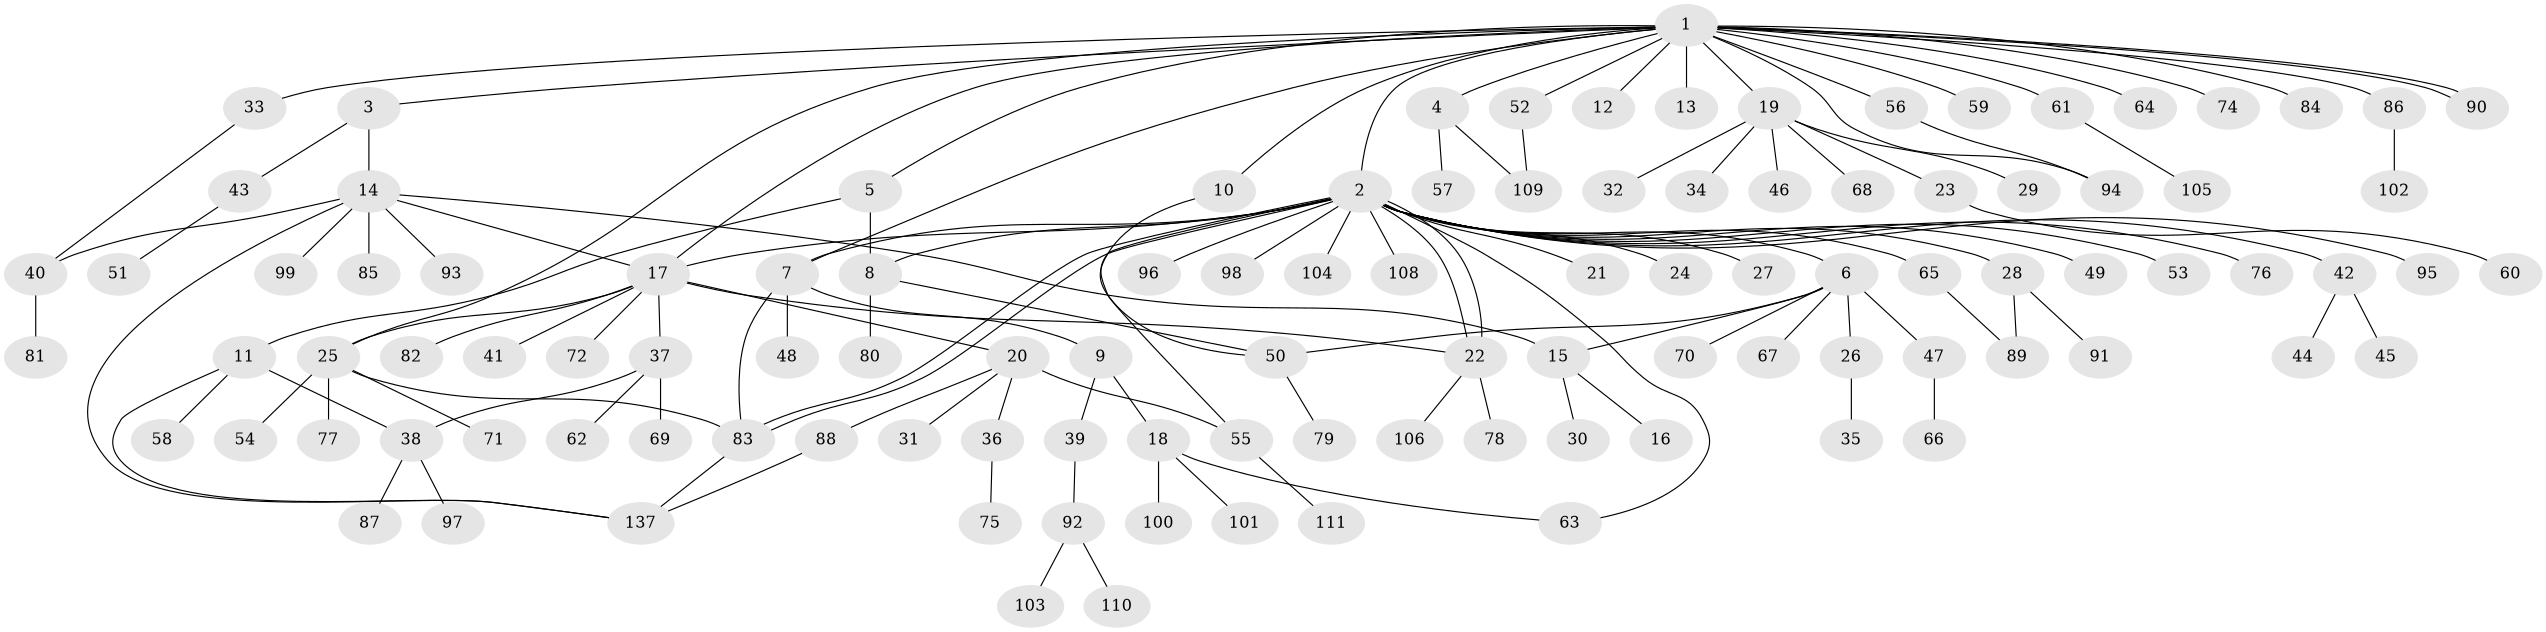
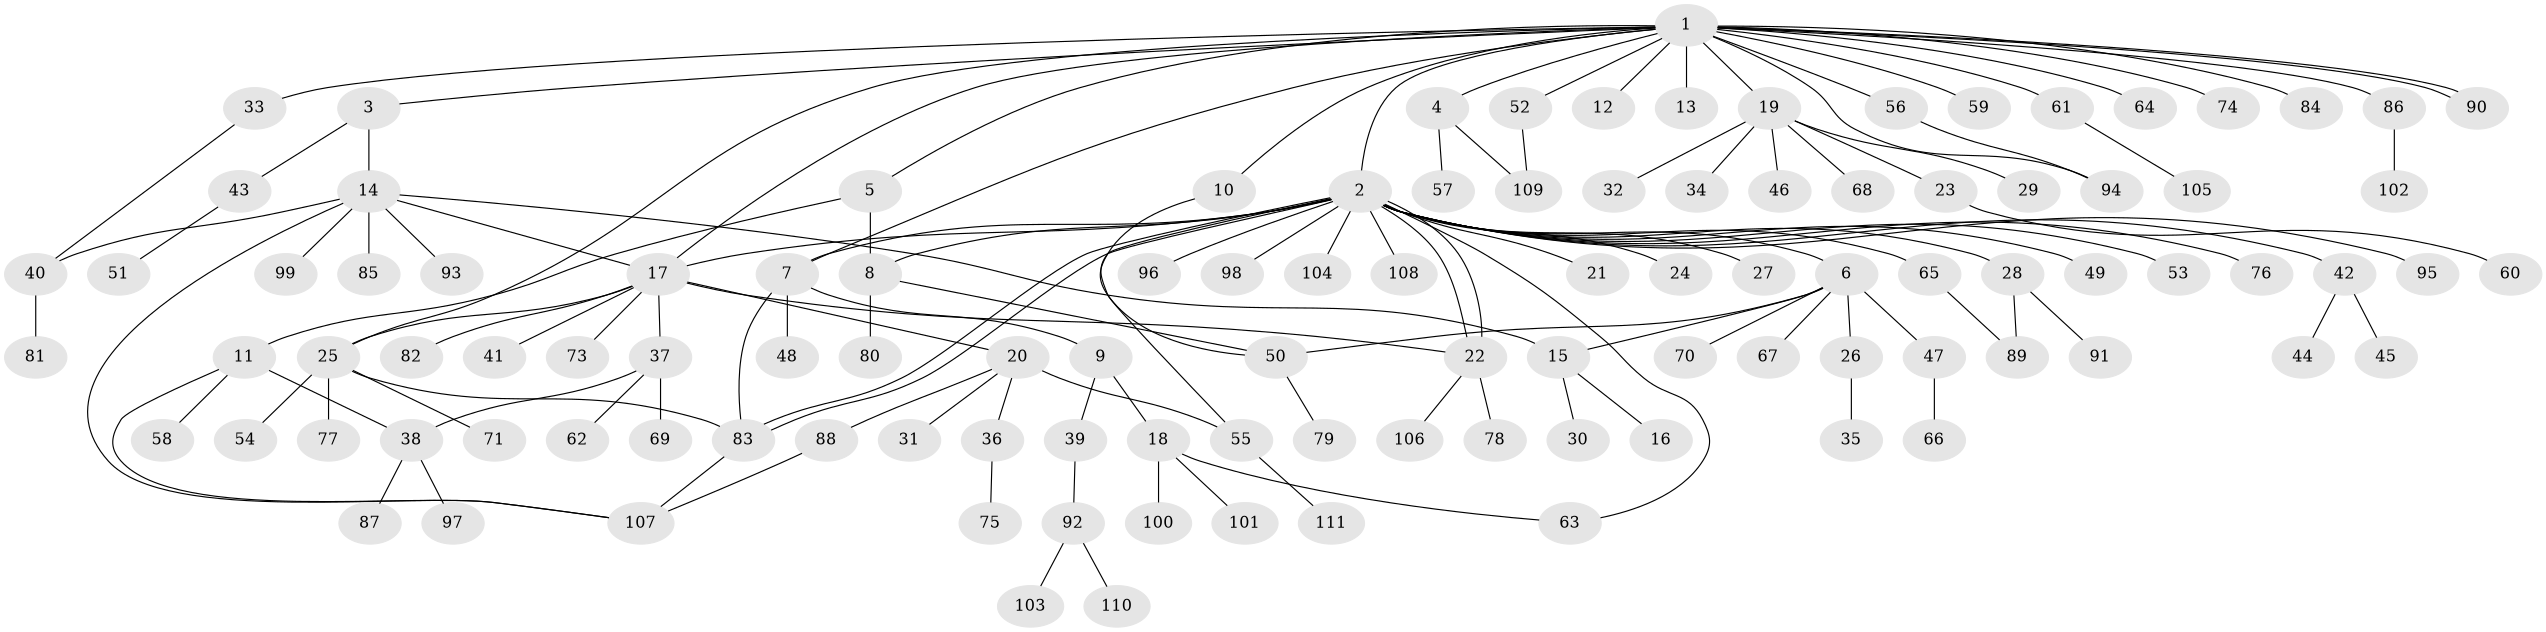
node "72": label "72" -> "73"
node "137": label "137" -> "107"
